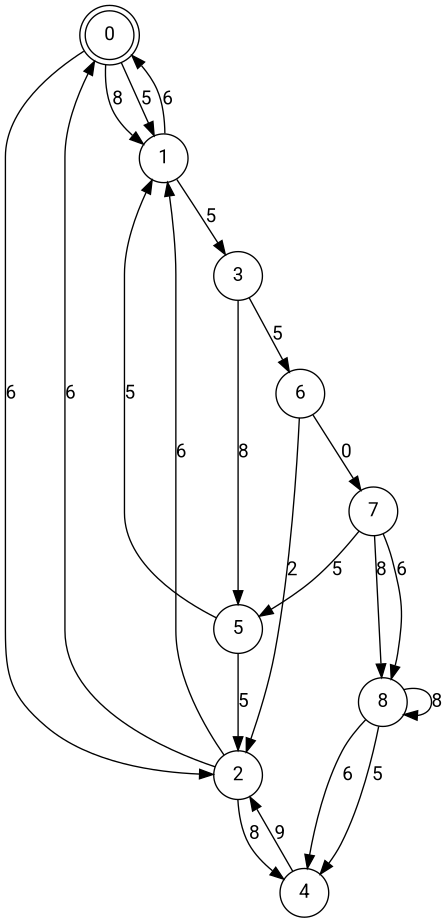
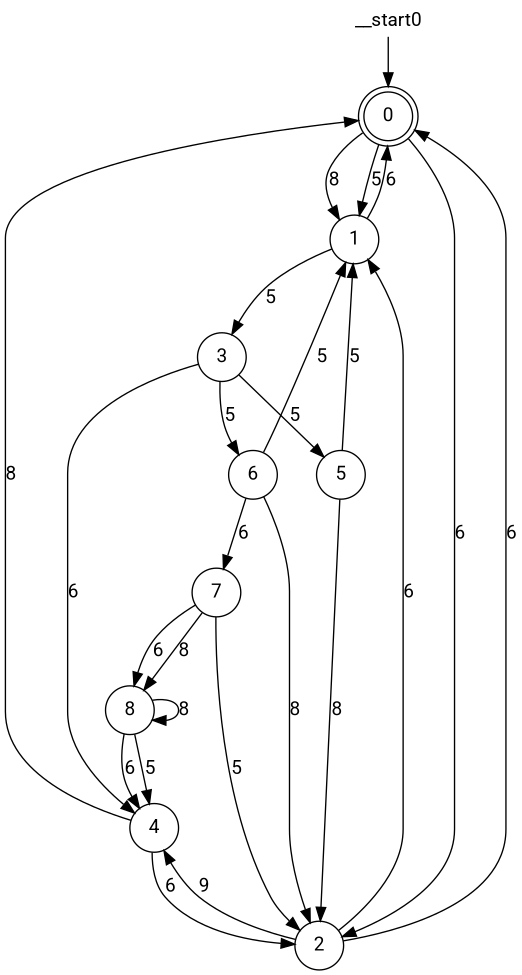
node "__start0": added
edge "6" -> "1": added, label "5"
edge "4" -> "0": added, label "8"
edge "3" -> "5": label "8" -> "5"
edge "6" -> "7": label "0" -> "6"
edge "3" -> "4": added, label "6"
edge "6" -> "2": label "2" -> "8"
edge "7" -> "5": now "7" -> "2"
edge "5" -> "2": label "5" -> "8"
edge "2" -> "4": label "8" -> "9"
edge "4" -> "2": label "9" -> "6"
